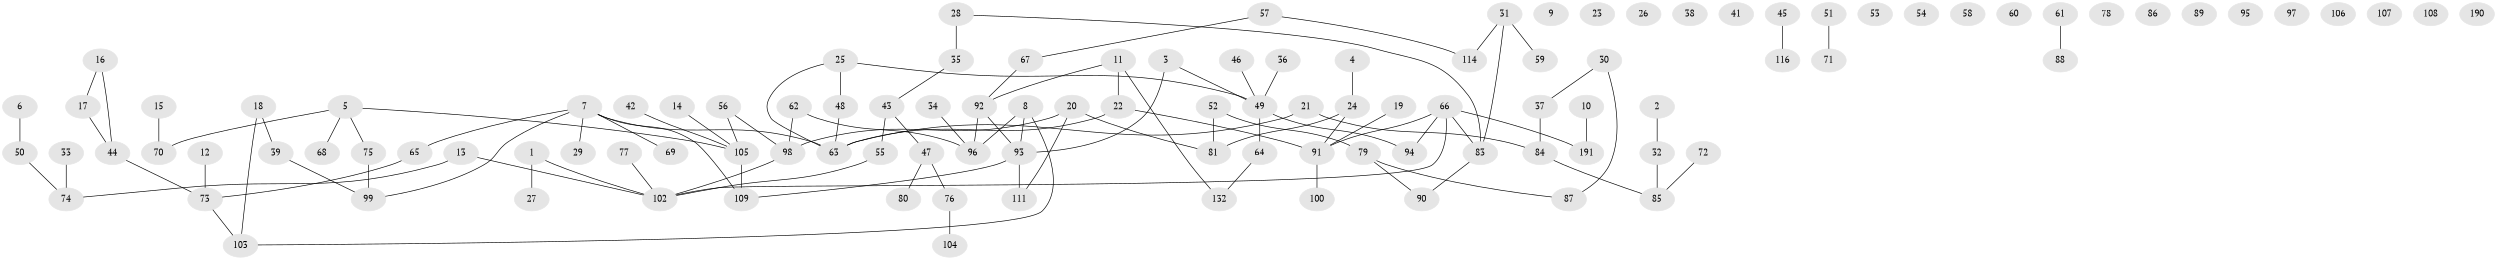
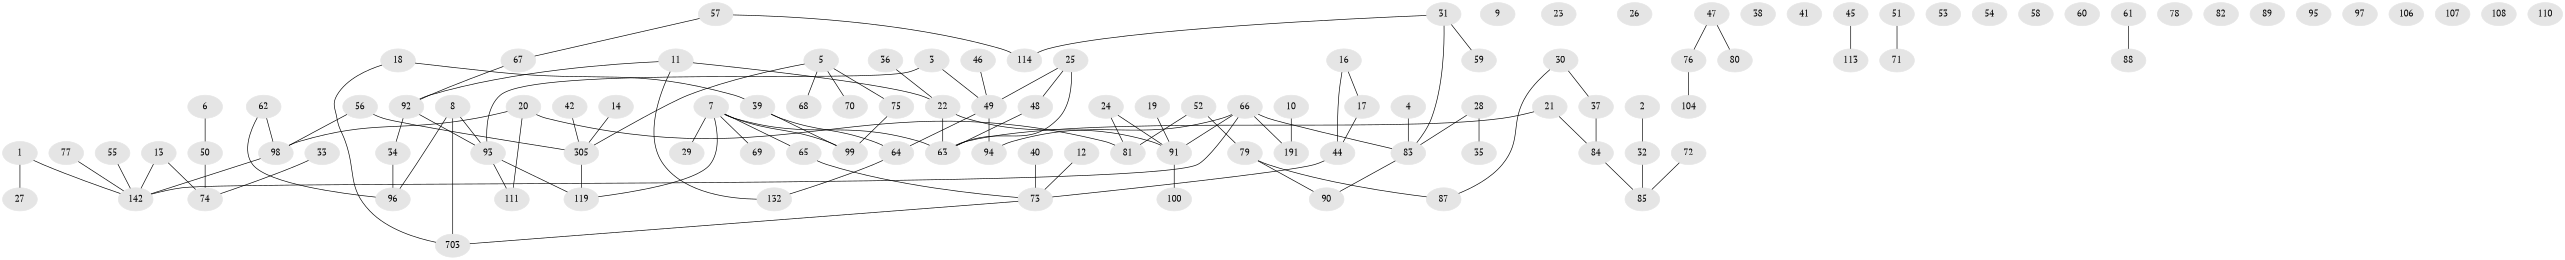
node "86": label "86" -> "82"
node "190": label "190" -> "110"
node "116": label "116" -> "113"
edge "36" -- "49": now "36" -- "22"
edge "4" -- "24": now "4" -- "83"
node "15": removed
node "43": removed
edge "39" -- "64": added
edge "92" -- "96": now "92" -- "34"
node "105": label "105" -> "305"
node "40": added
node "102": label "102" -> "142"
node "109": label "109" -> "119"
node "103": label "103" -> "703"
